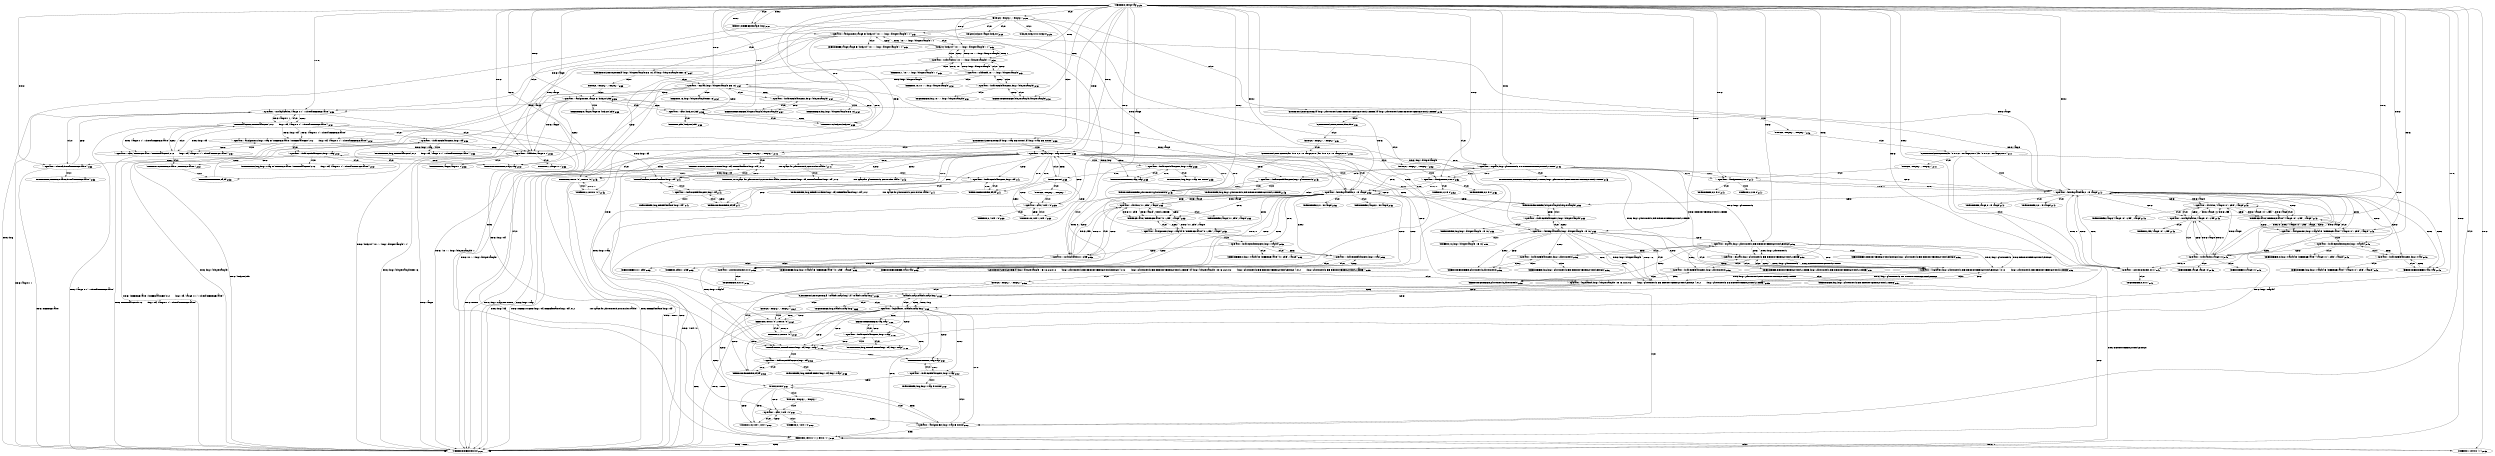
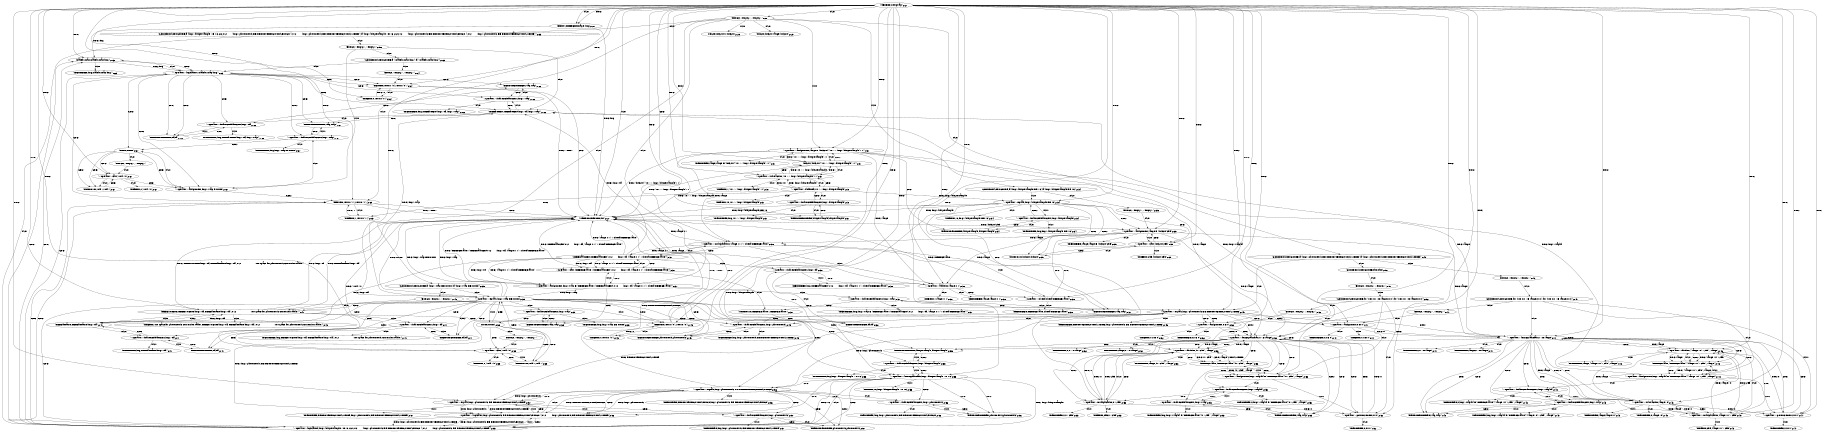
node "(METHOD,setupMap)": text "2729" -> "2727"
edge "(METHOD,setupMap)" -> "(LITERAL,1,return (1);)": now "(<operator>.shiftLeft,1L << img->bitspersample)" -> "(LITERAL,1,return (1);)"
edge "(<operator>.assignment,range = (int32_t)255)" -> "(METHOD_RETURN,int)": reversed
edge "(<operator>.multiplication,(range - x) * 255)" -> "(<operator>.subtraction,range - x)": removed, label "AST:"
edge "(METHOD,setupMap)" -> "(<operator>.assignment,img->Map = NULL)": removed, label "DDG:"
